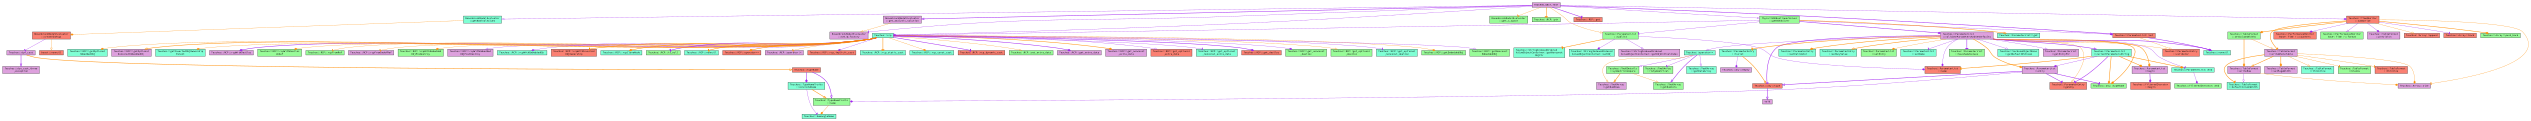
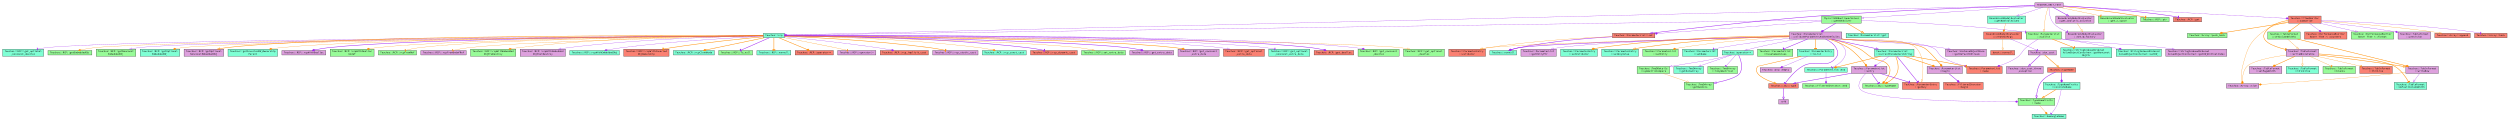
node "Teuchos::RCP::rcp_static_cast": fillcolor aquamarine -> plum
node "Teuchos::VerboseObjectBase ::getDefaultOStream": fillcolor aquamarine -> plum
node "Teuchos::TwoDArray ::getNumRows": removed
